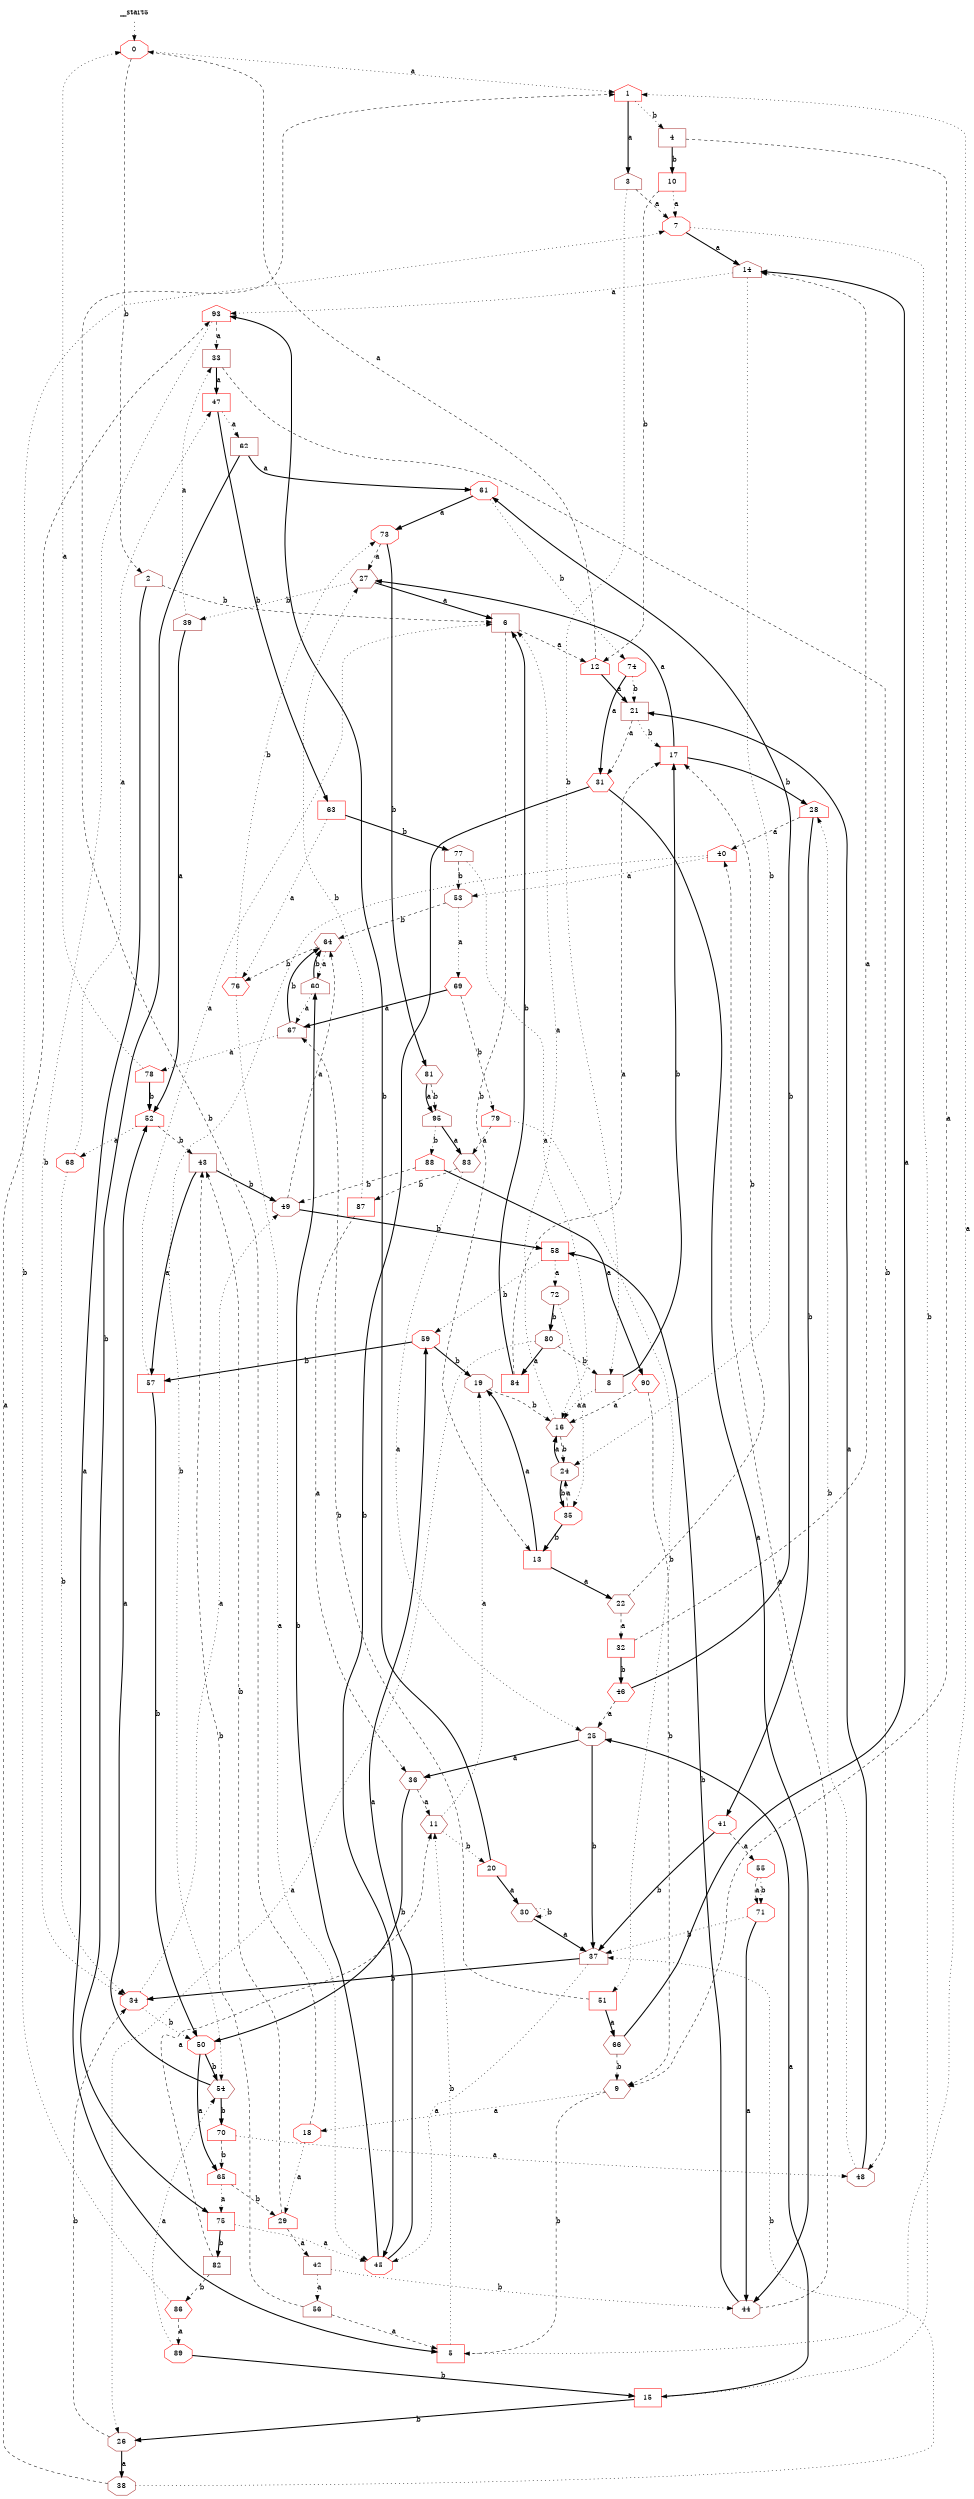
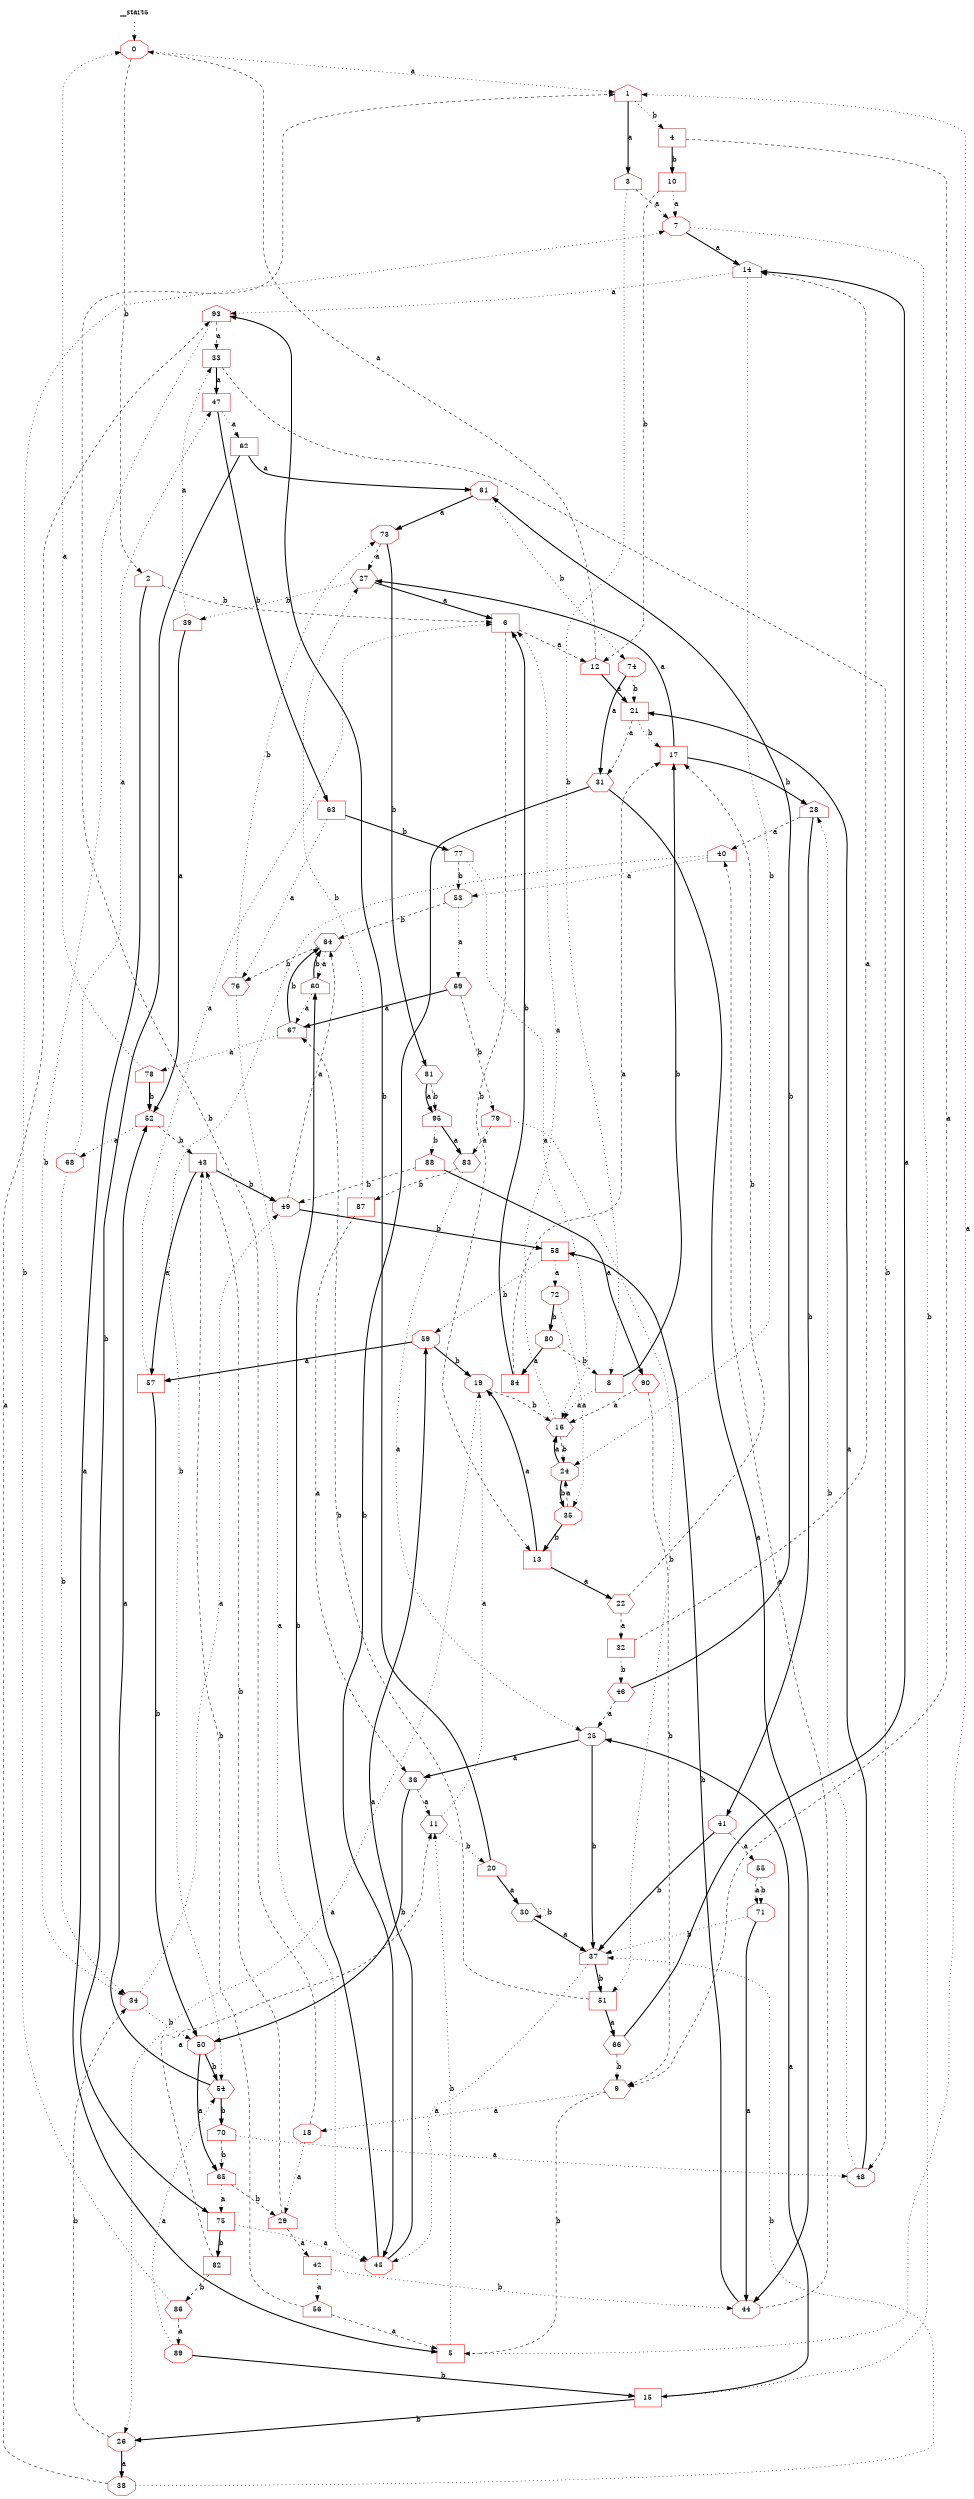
edge "59" -> "57": label "b" -> "a"
edge "32" -> "46": style bold -> dotted
edge "80" -> "26": now "19" -> "26"
edge "37" -> "34": now "37" -> "51"
